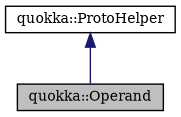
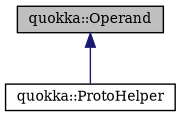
edge "quokka::Operand" -> "quokka::ProtoHelper": reversed
